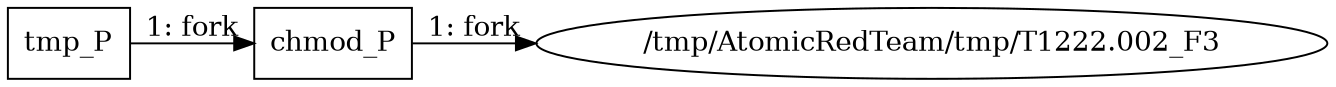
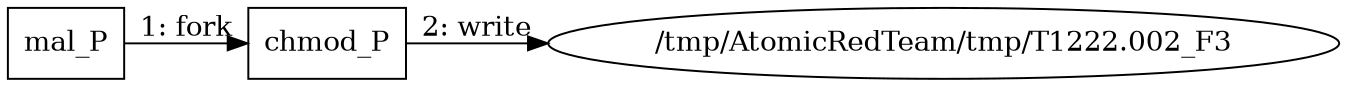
edge "chmod_P" -> "/tmp/AtomicRedTeam/tmp/T1222.002_F3": label "1: fork" -> "2: write"
node "tmp_P": label "tmp_P" -> "mal_P"
